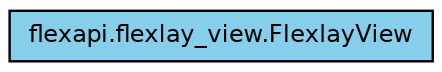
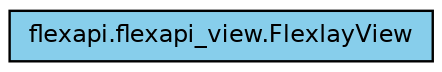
node "flexapi.flexlay_view.FlexlayView": label "flexapi.flexlay_view.FlexlayView" -> "flexapi.flexapi_view.FlexlayView"
